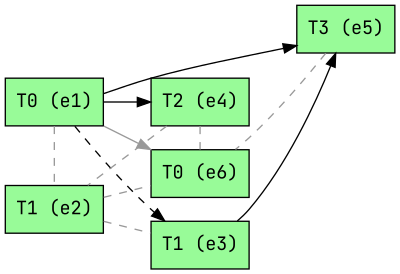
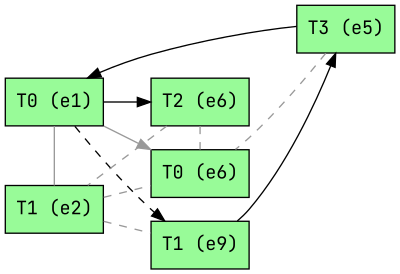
edge "T0 (e1)" -> "T3 (e5)": reversed
node "T2 (e4)": label "T2 (e4)" -> "T2 (e6)"
edge "T0 (e1)" -- "T1 (e2)": style dashed -> solid
node "T1 (e3)": label "T1 (e3)" -> "T1 (e9)"
